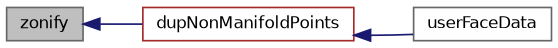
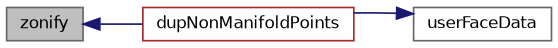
edge "userFaceData" -> "dupNonManifoldPoints": reversed
